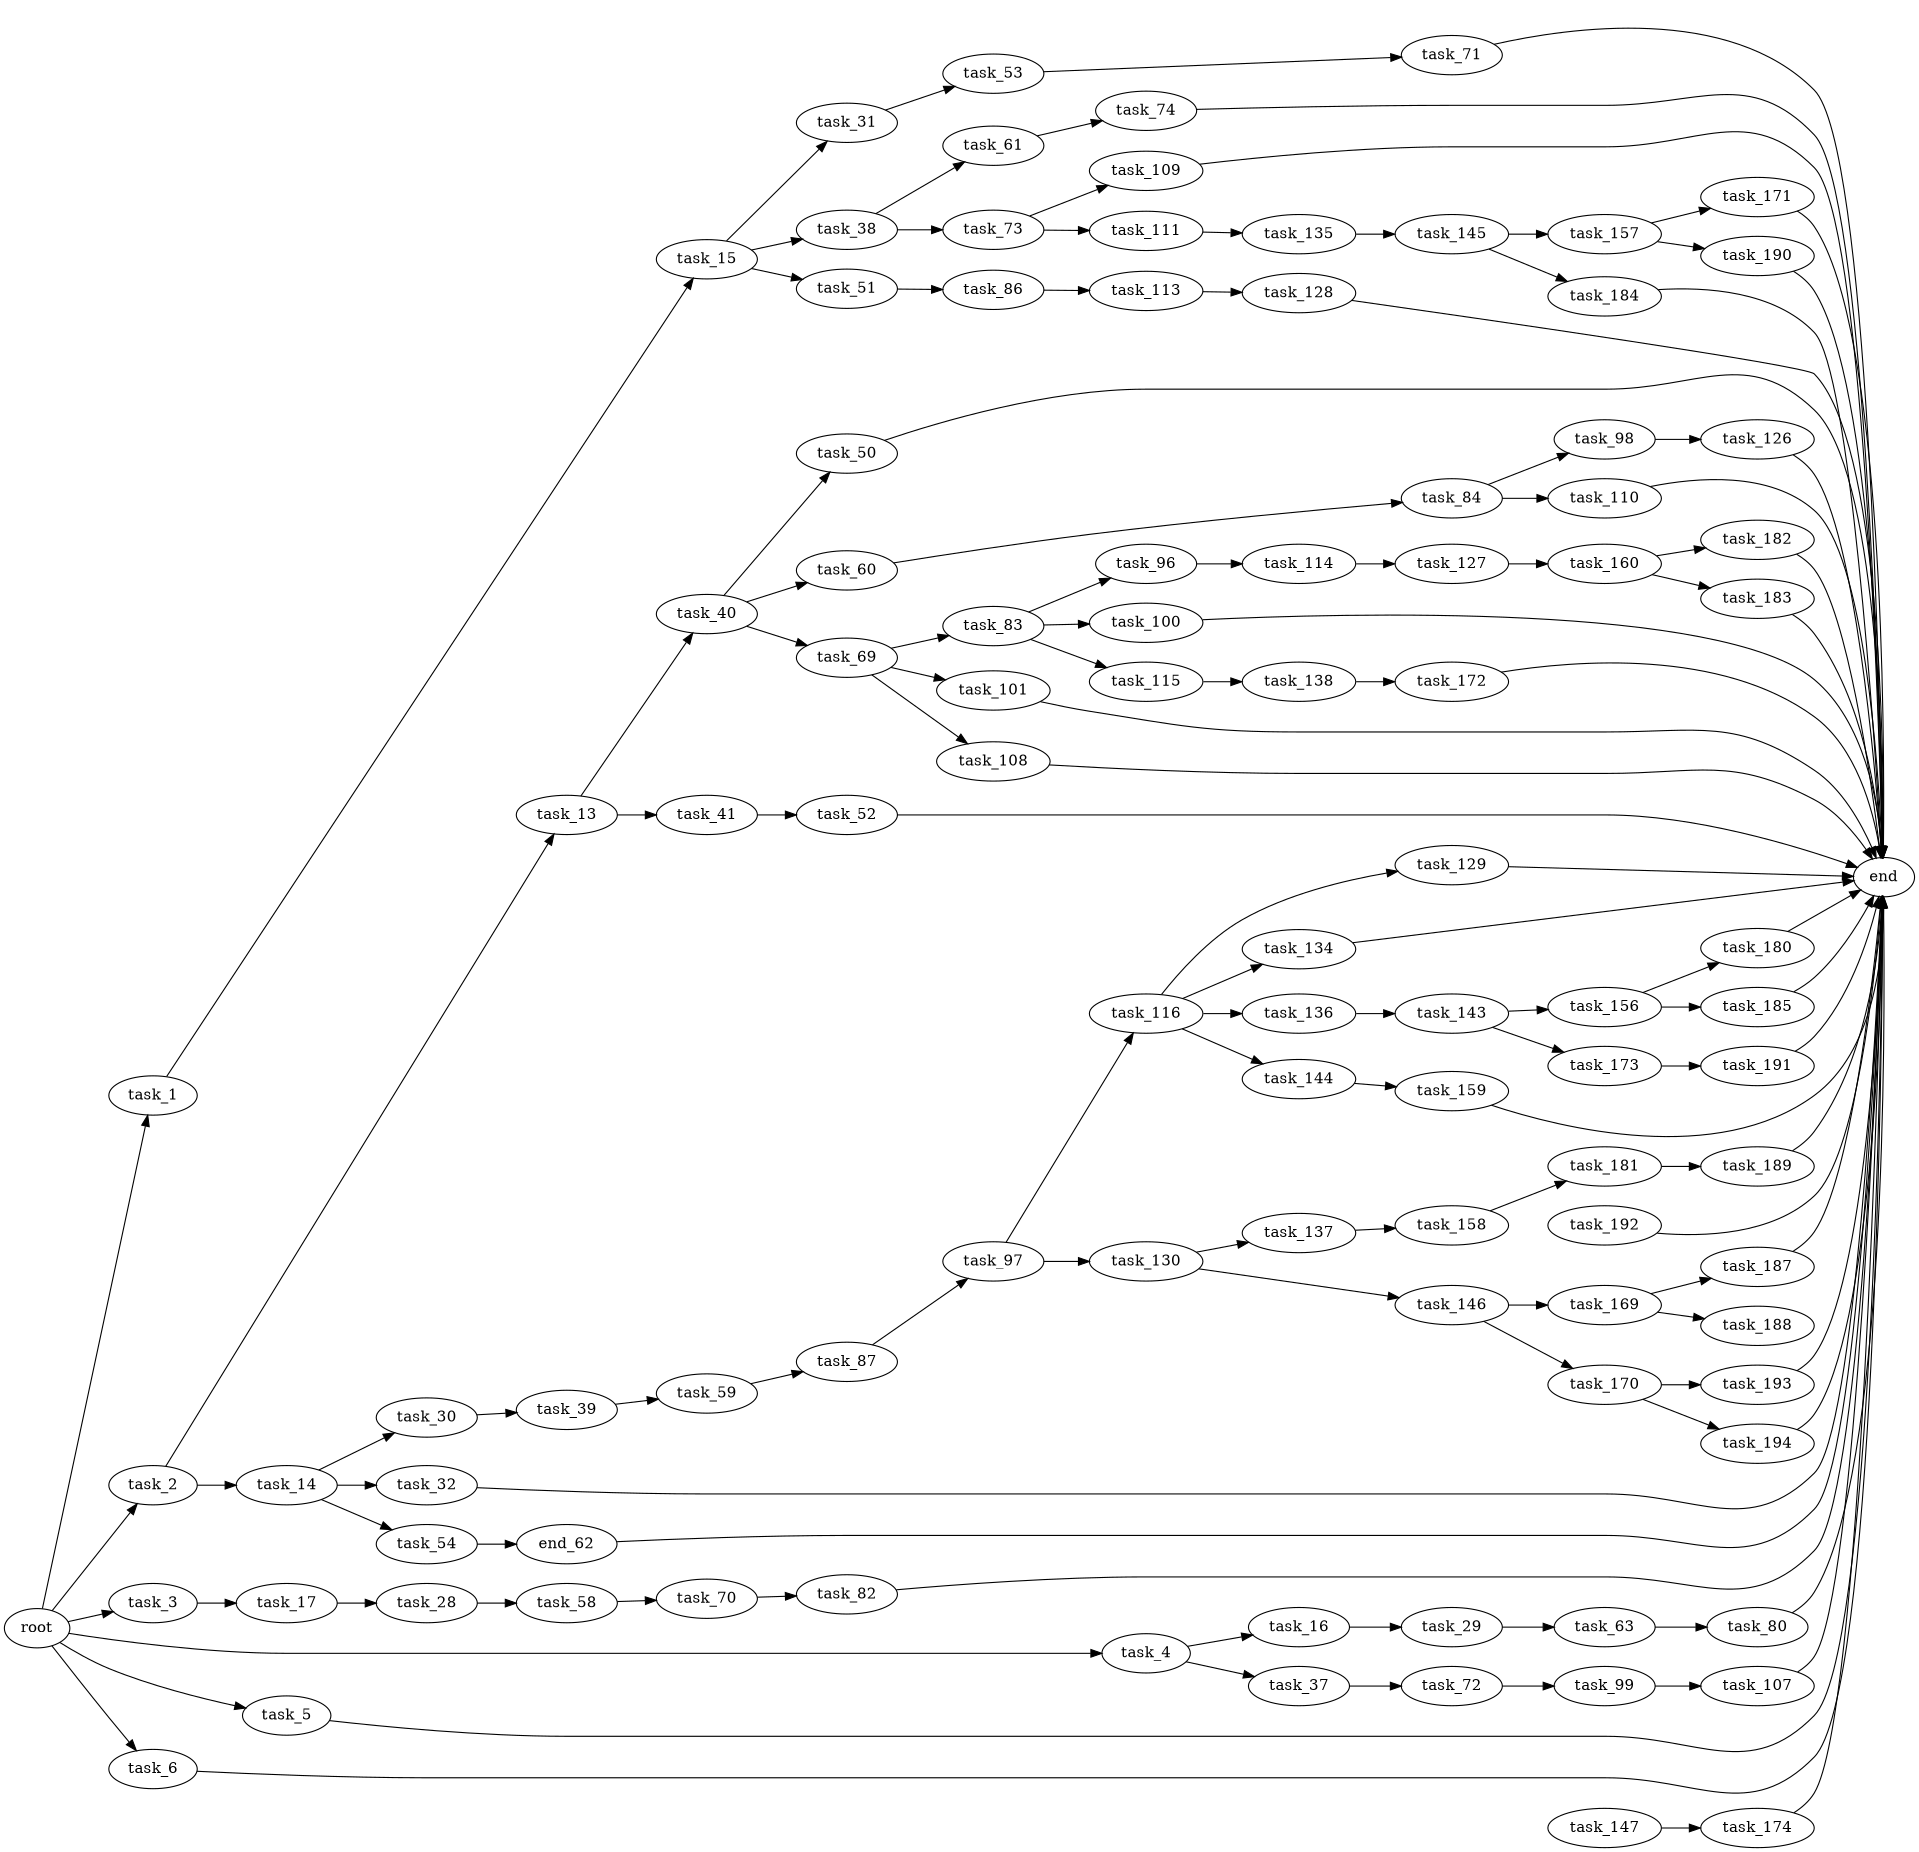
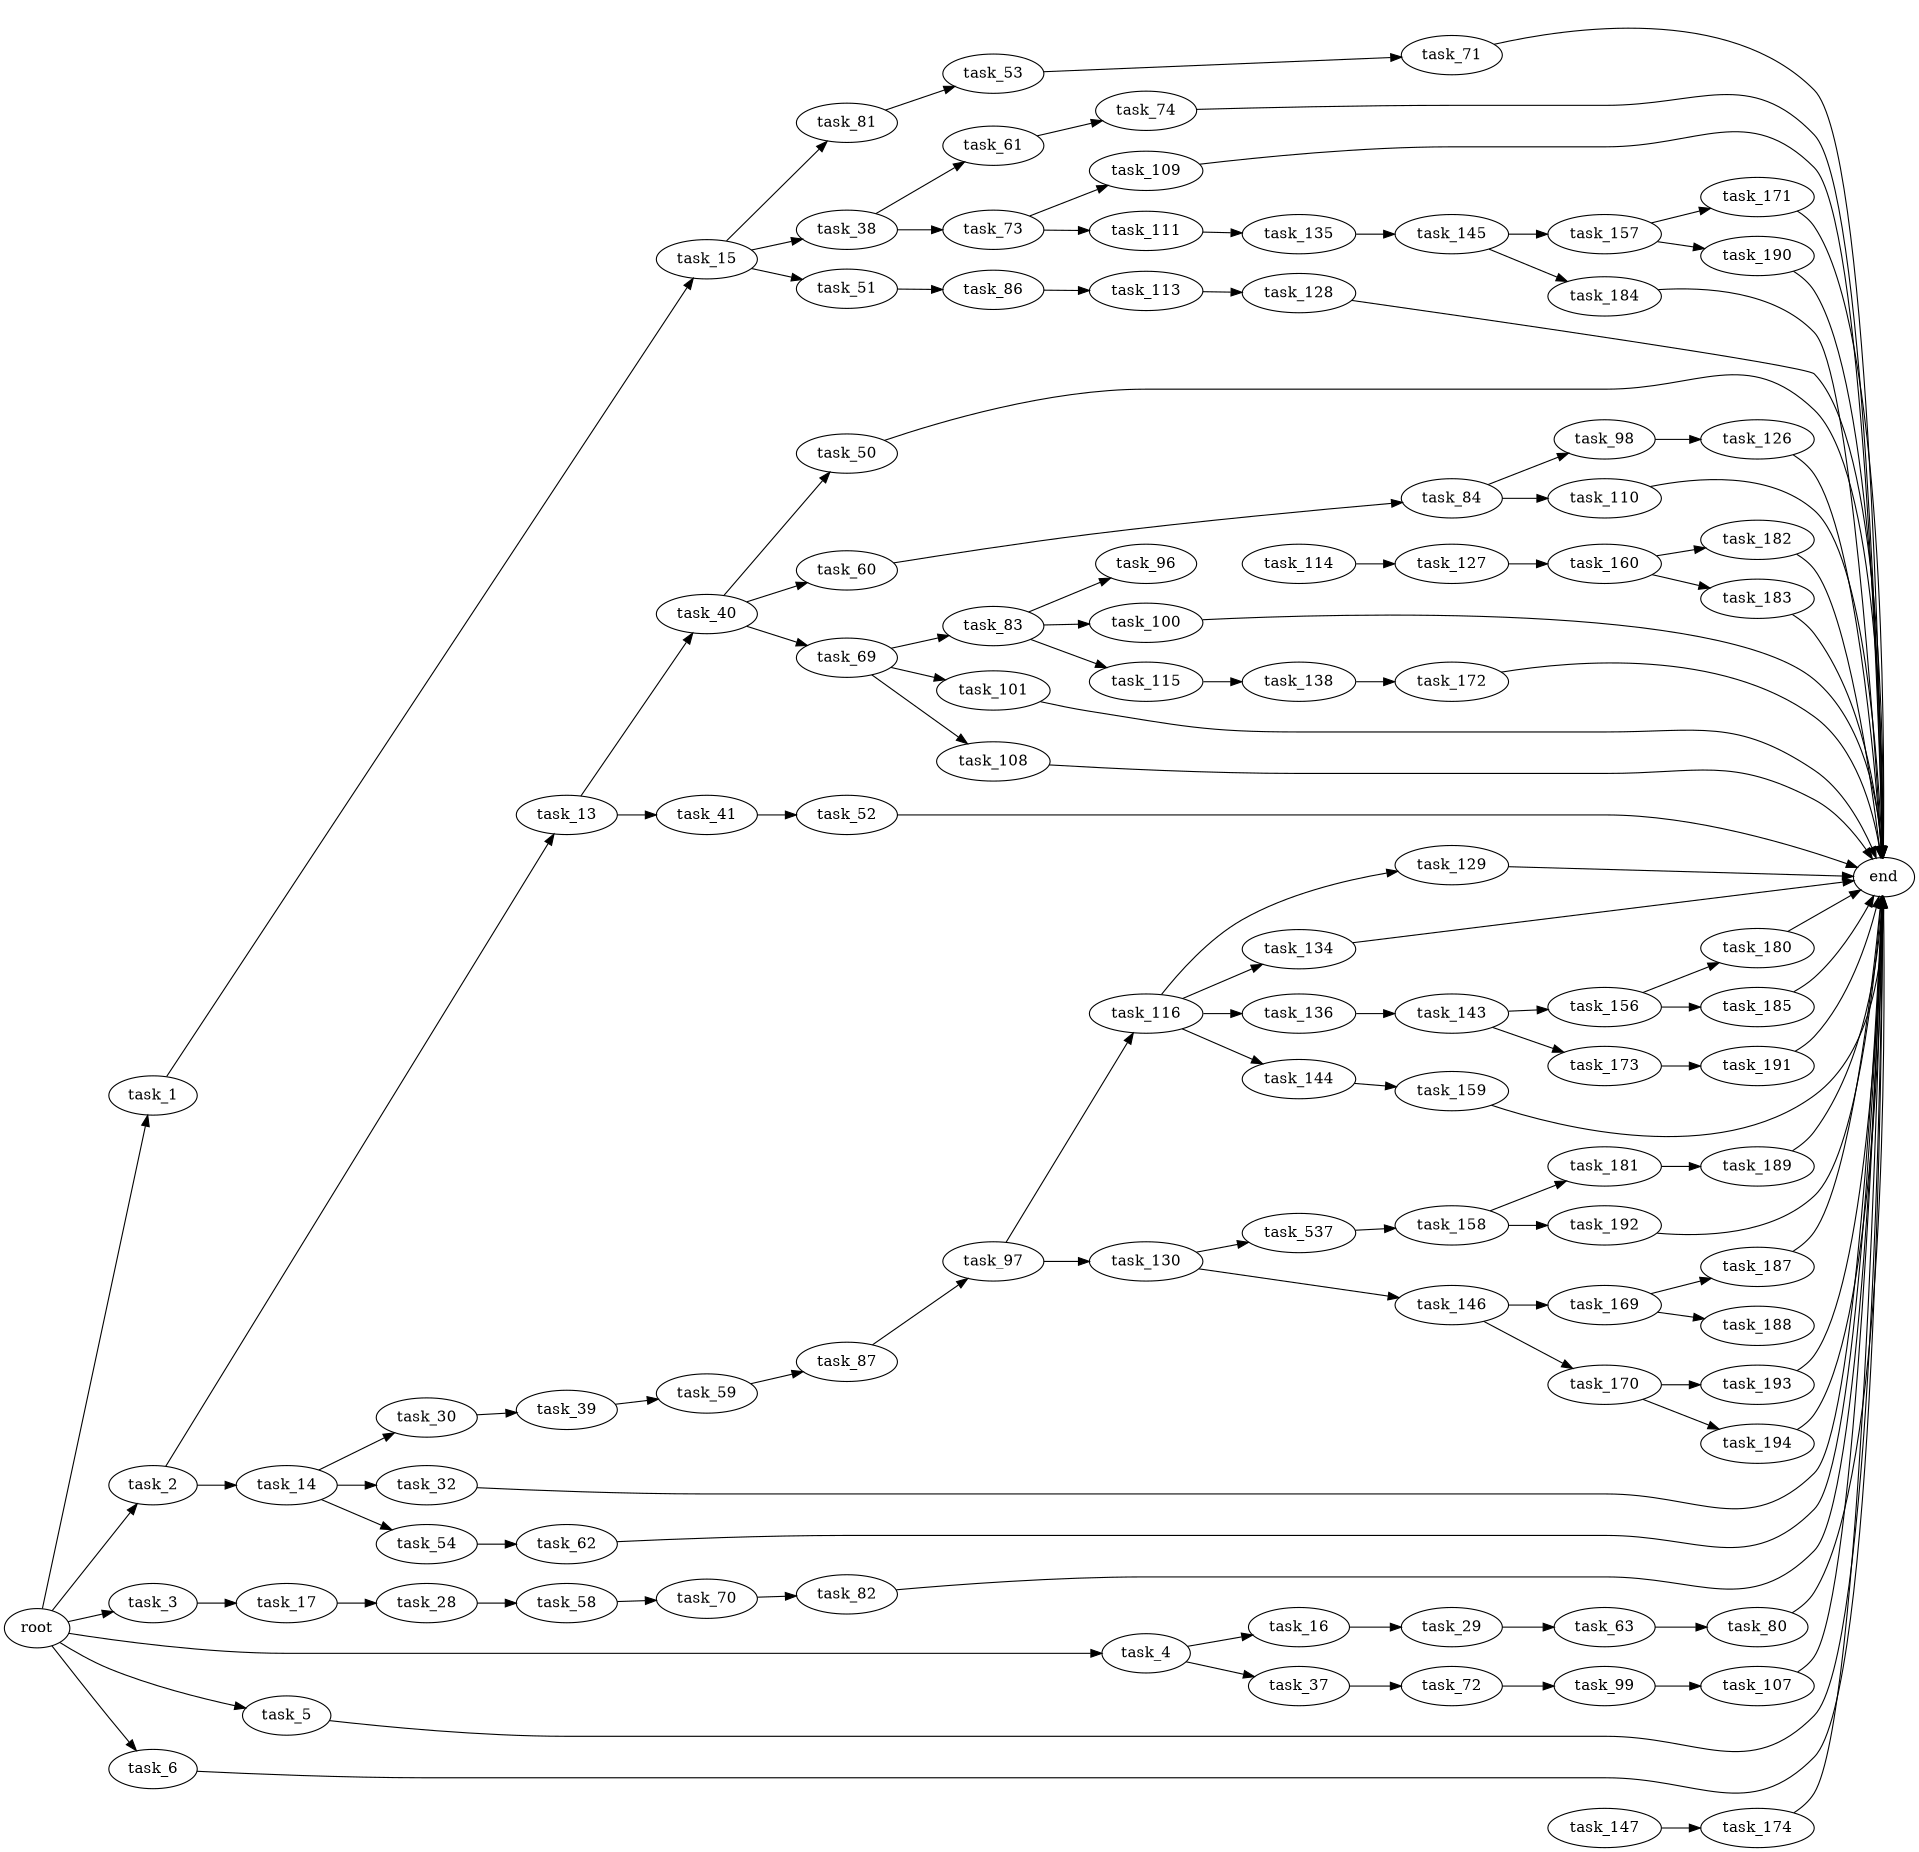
node "task_31": label "task_31" -> "task_81"
edge "task_96" -> "task_114": removed
edge "task_158" -> "task_192": added
node "task_137": label "task_137" -> "task_537"
node "end_62": label "end_62" -> "task_62"
